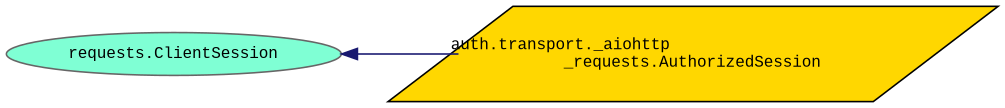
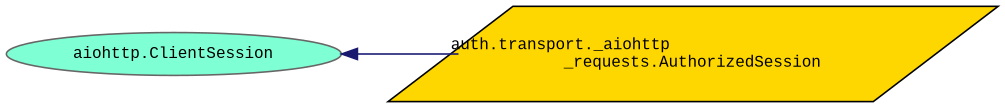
node "requests.ClientSession": label "requests.ClientSession" -> "aiohttp.ClientSession"
